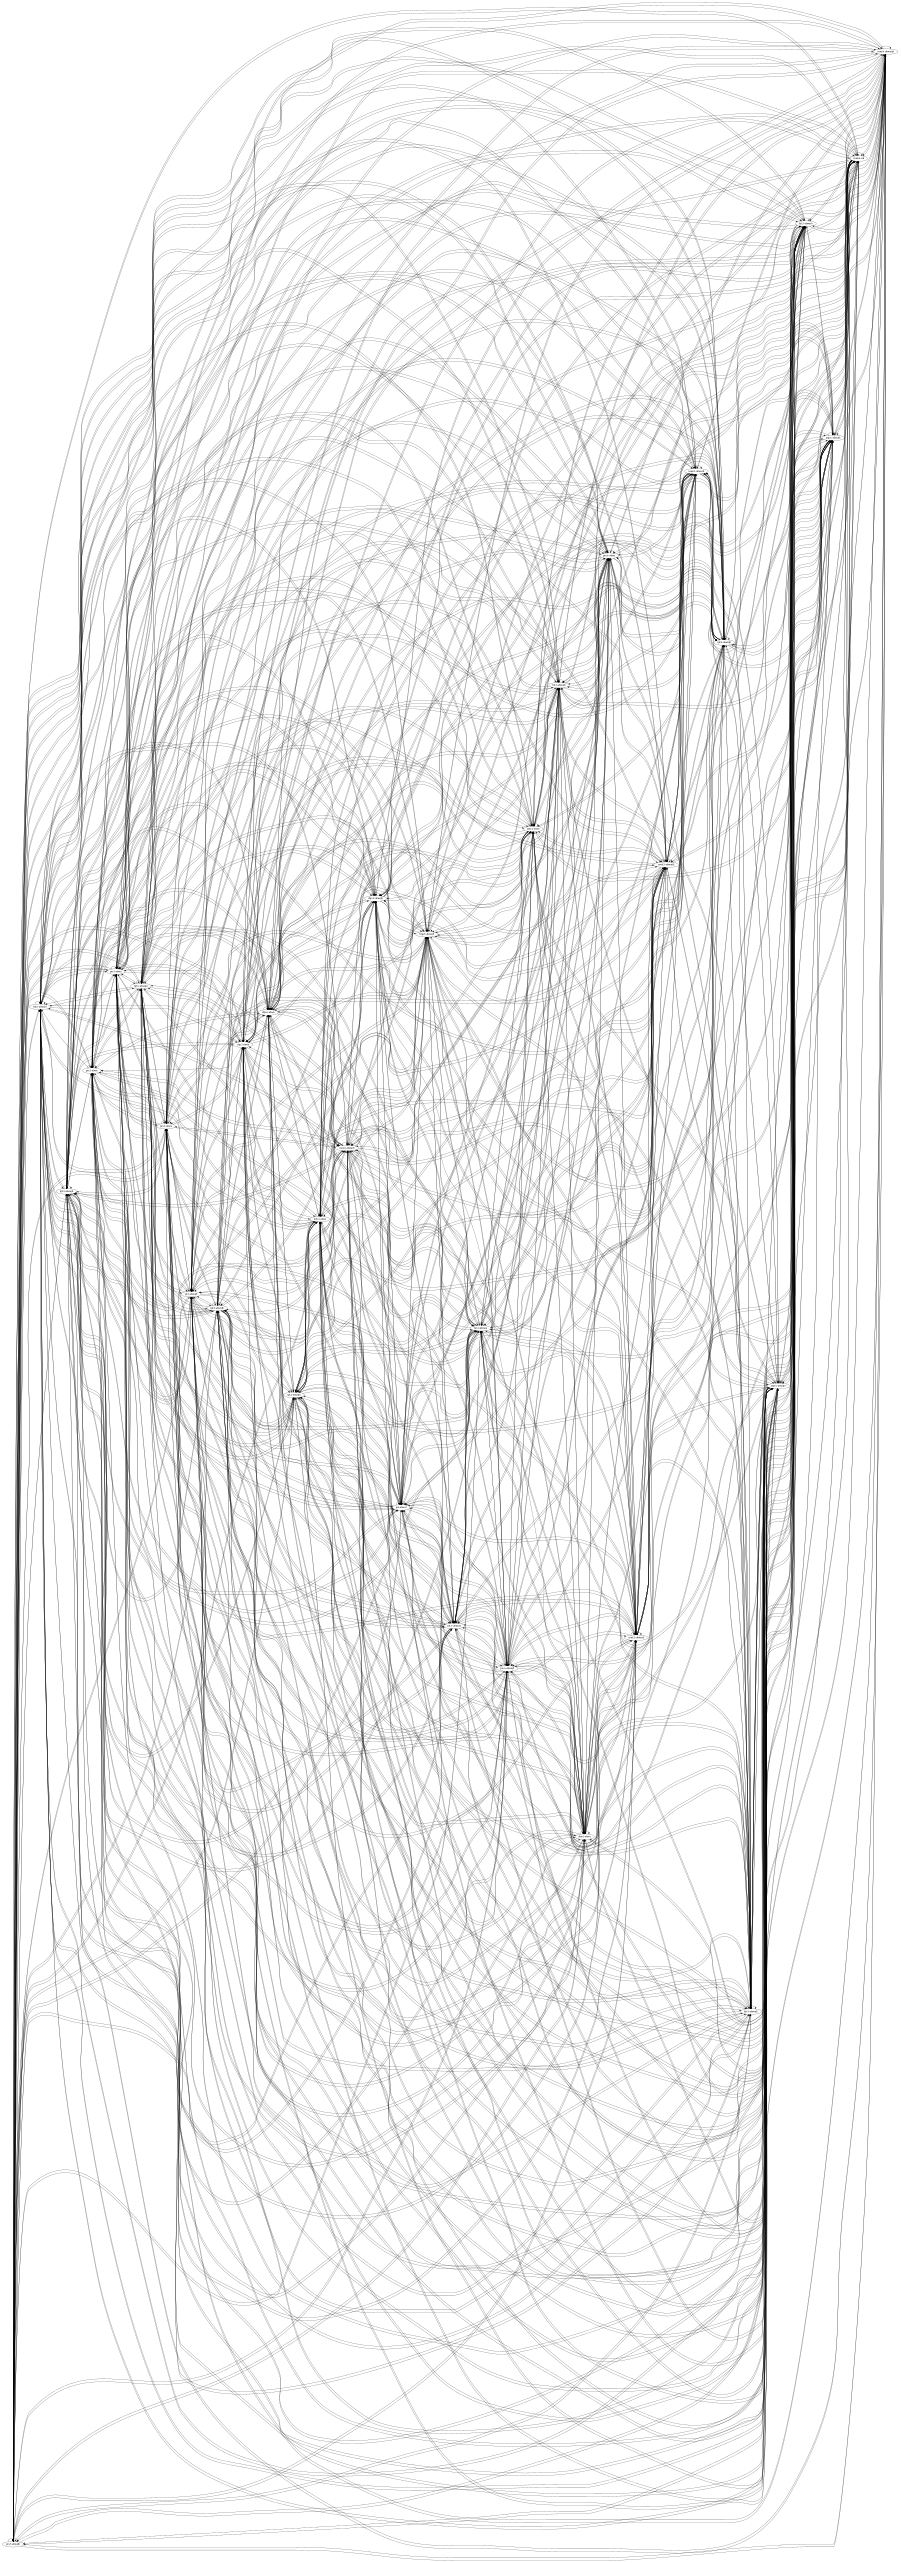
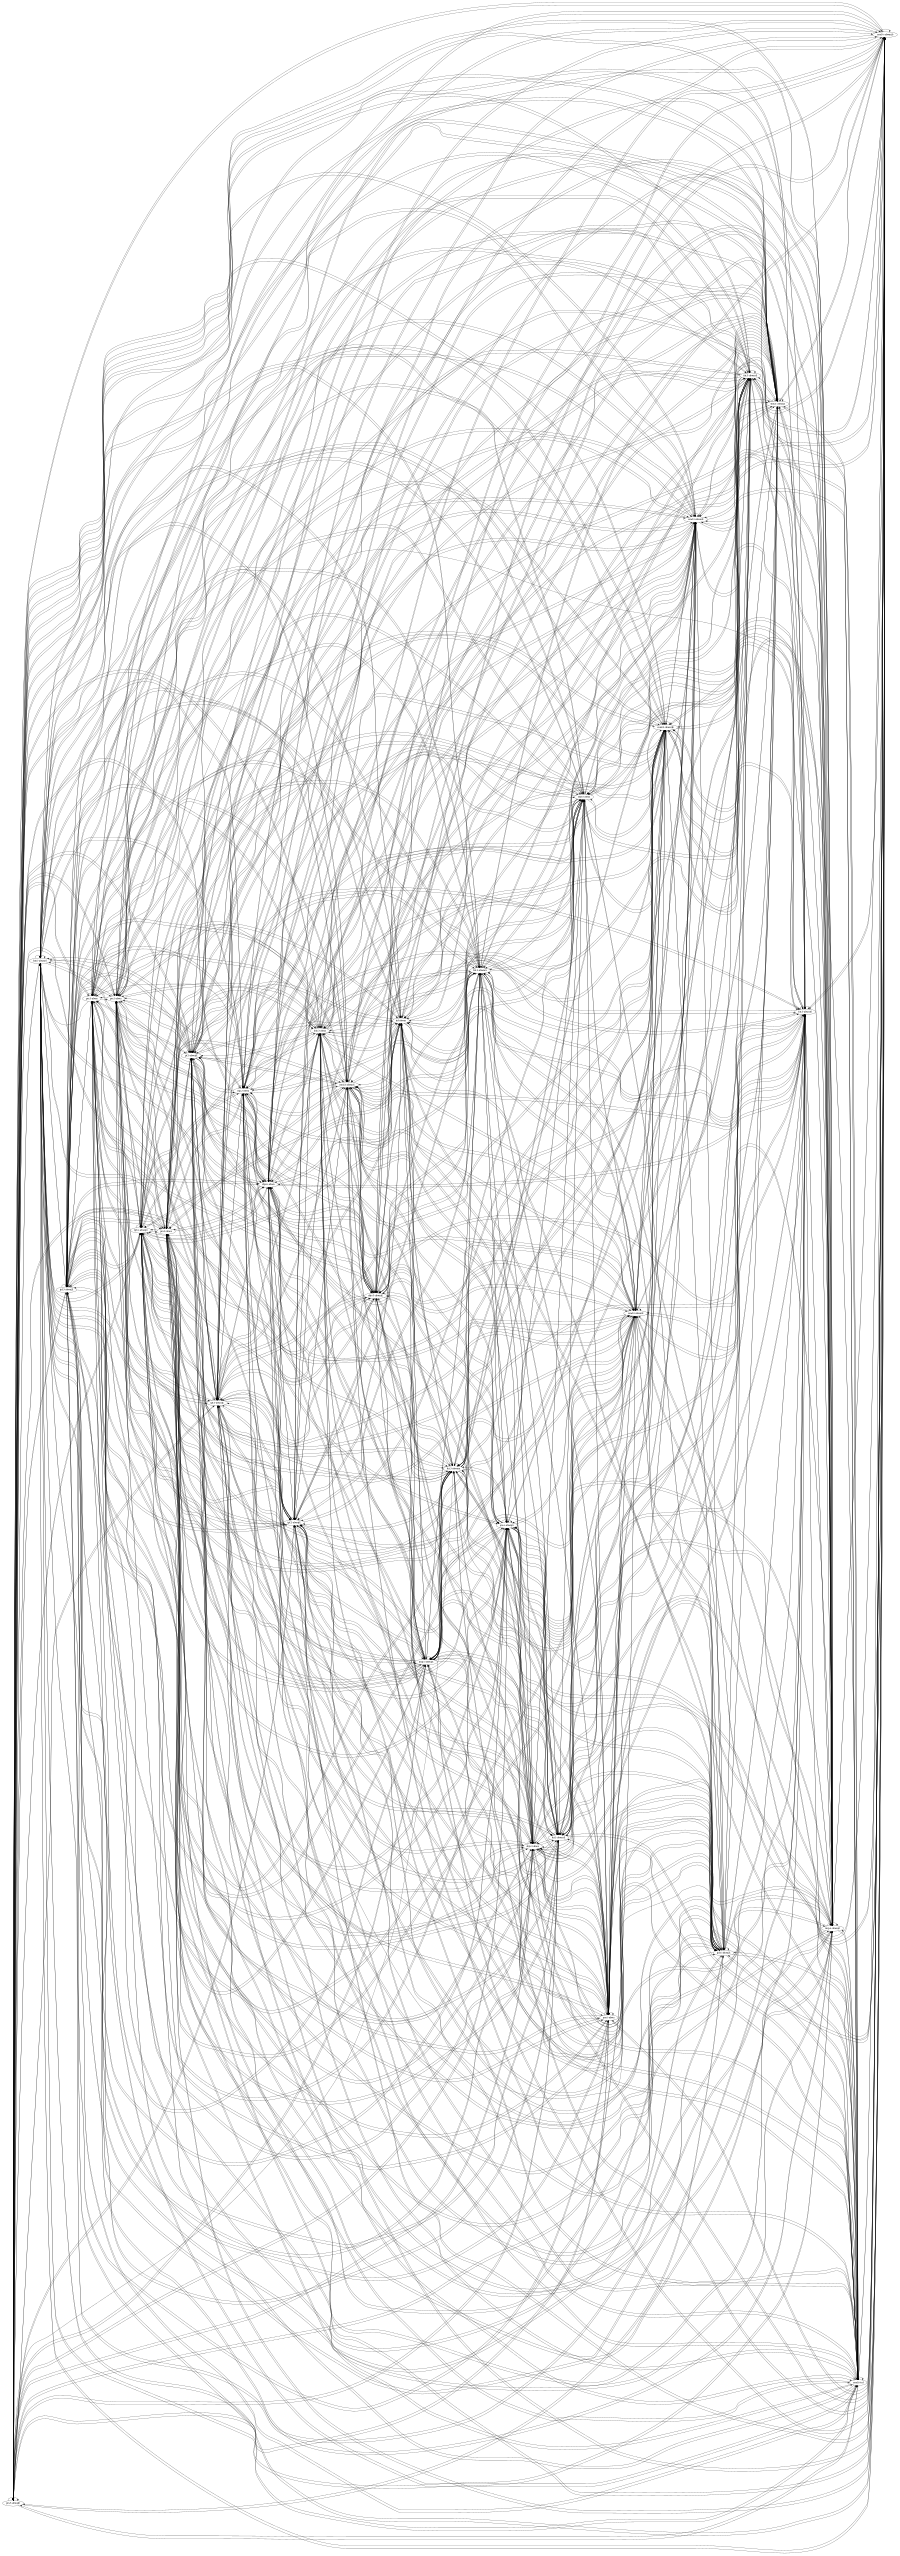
edge "fut.3-abwarô" -> "prs.1-abwa": removed
edge "imp.2-abwa" -> "ipf.6-abwajE": removed
edge "sbjv.1-abwa" -> "sbjv.5-abwajE": added
edge "sbjv.2-abwa" -> "fut.3-abwara": removed
node "prs-abwar": label "prs-abwar" -> "inf-abwar"
edge "fut.3-abwara" -> "prs.5-abwajE": removed
